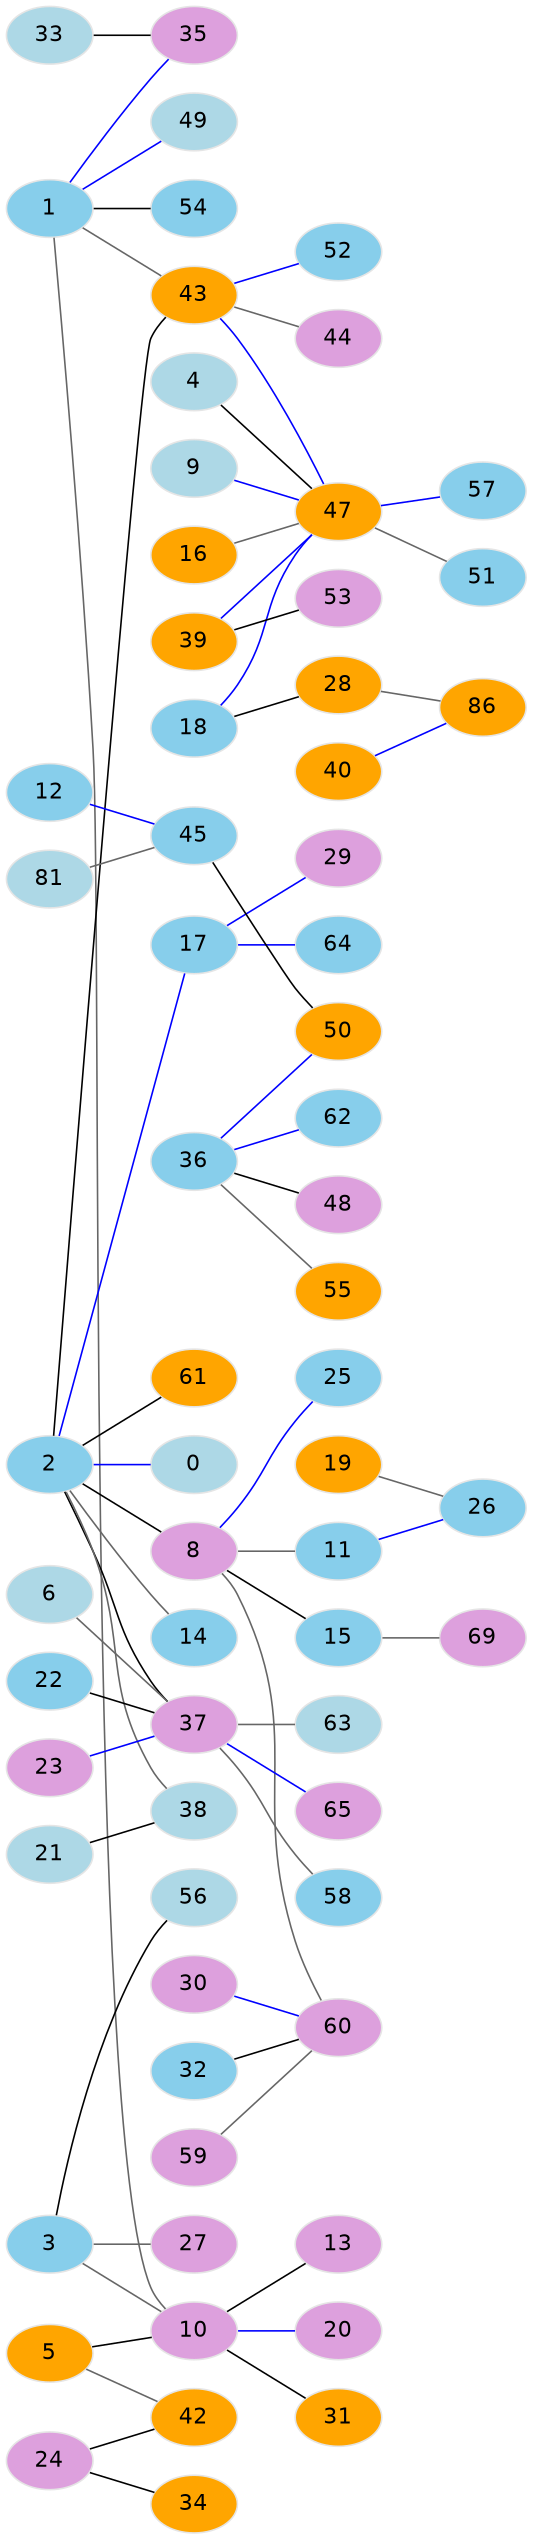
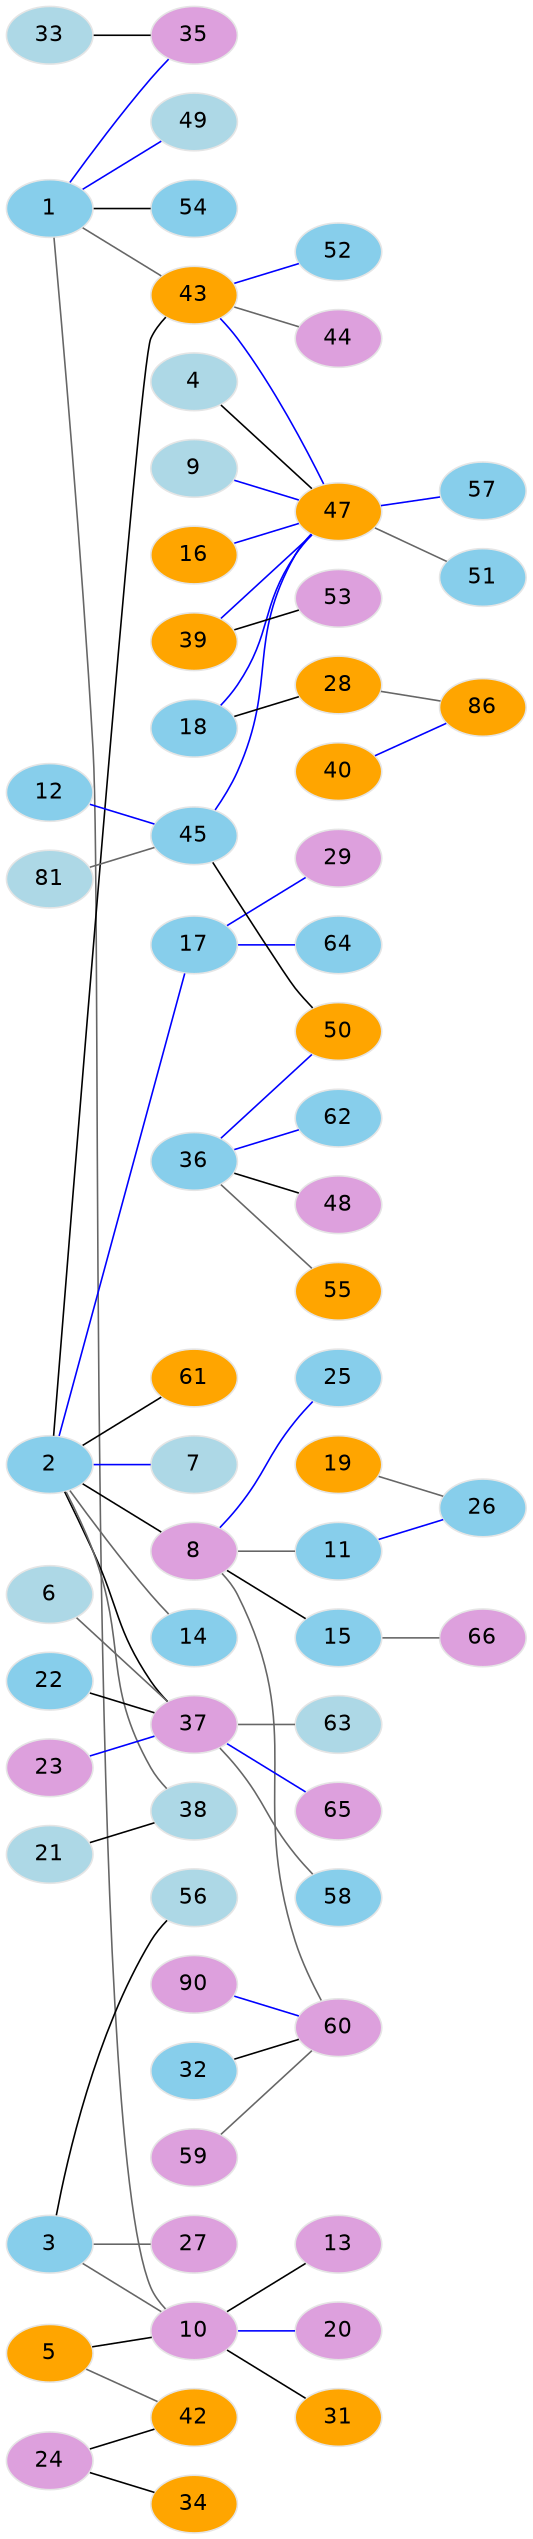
edge "47" -- "16": color gray40 -> blue
edge "47" -- "45": added
node "0": label "0" -> "7"
node "69": label "69" -> "66"
node "30": label "30" -> "90"
